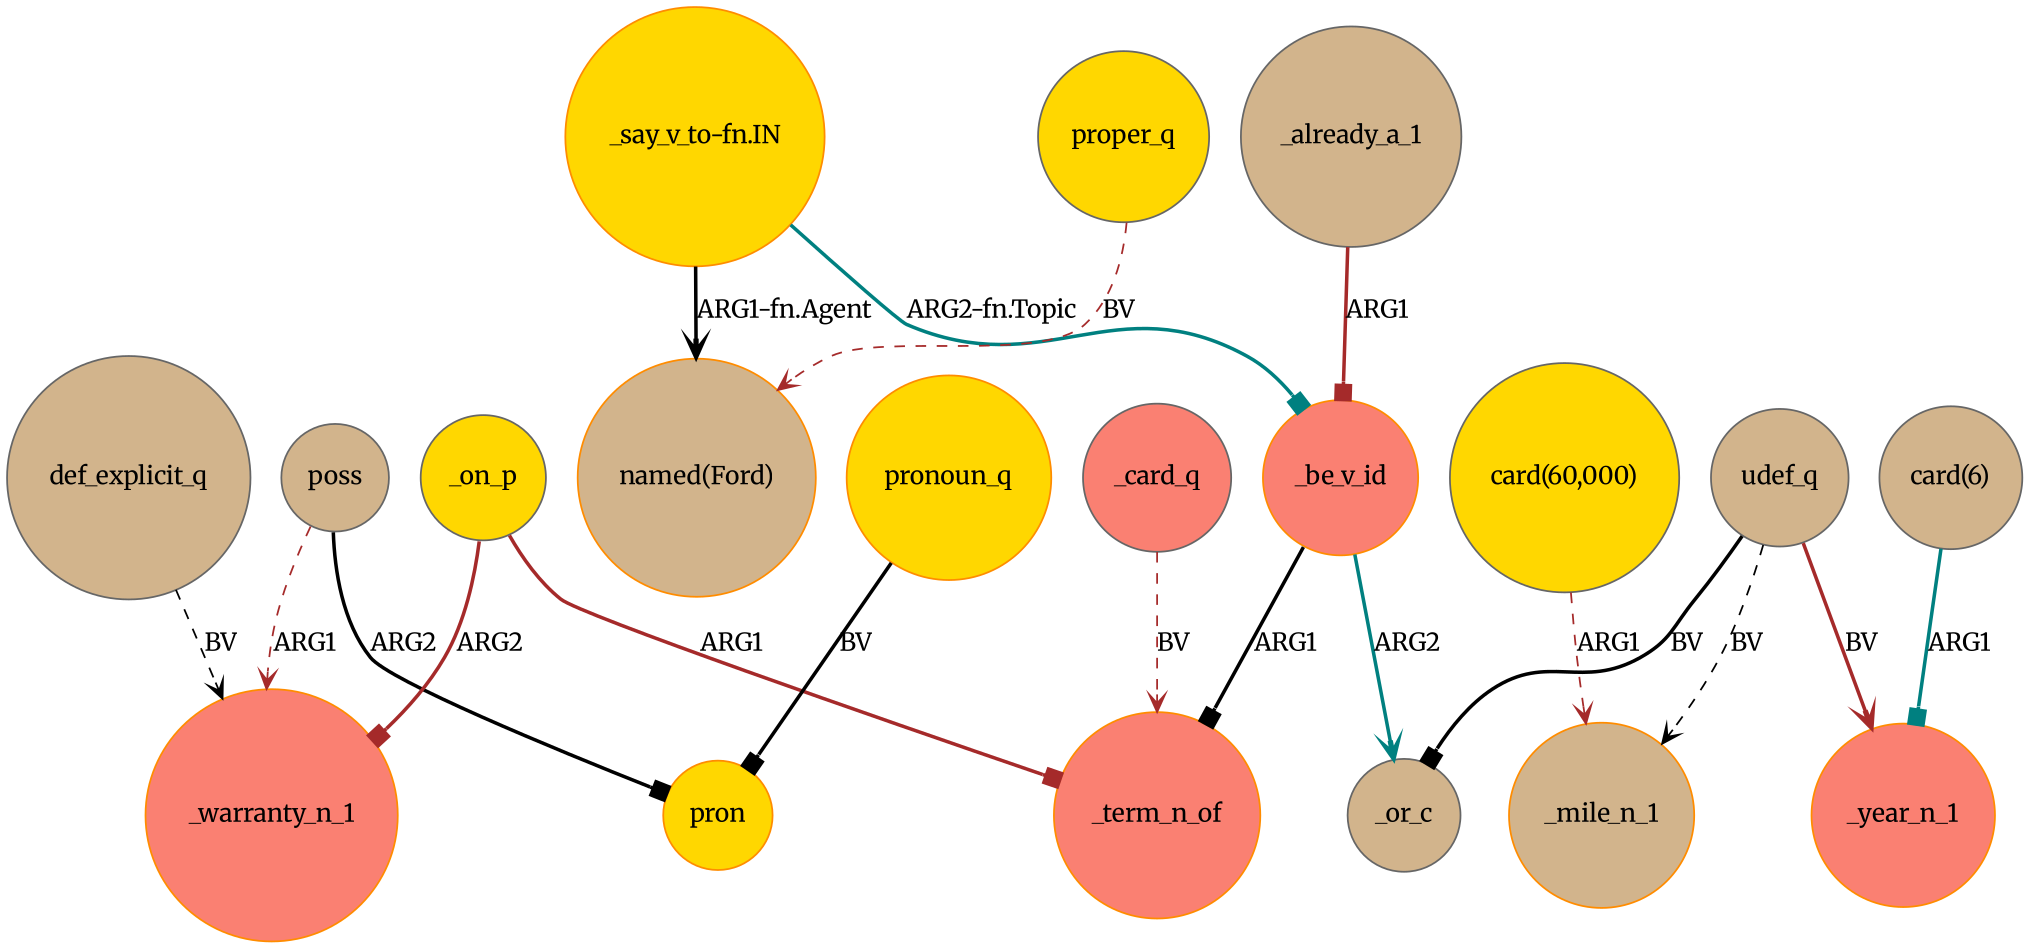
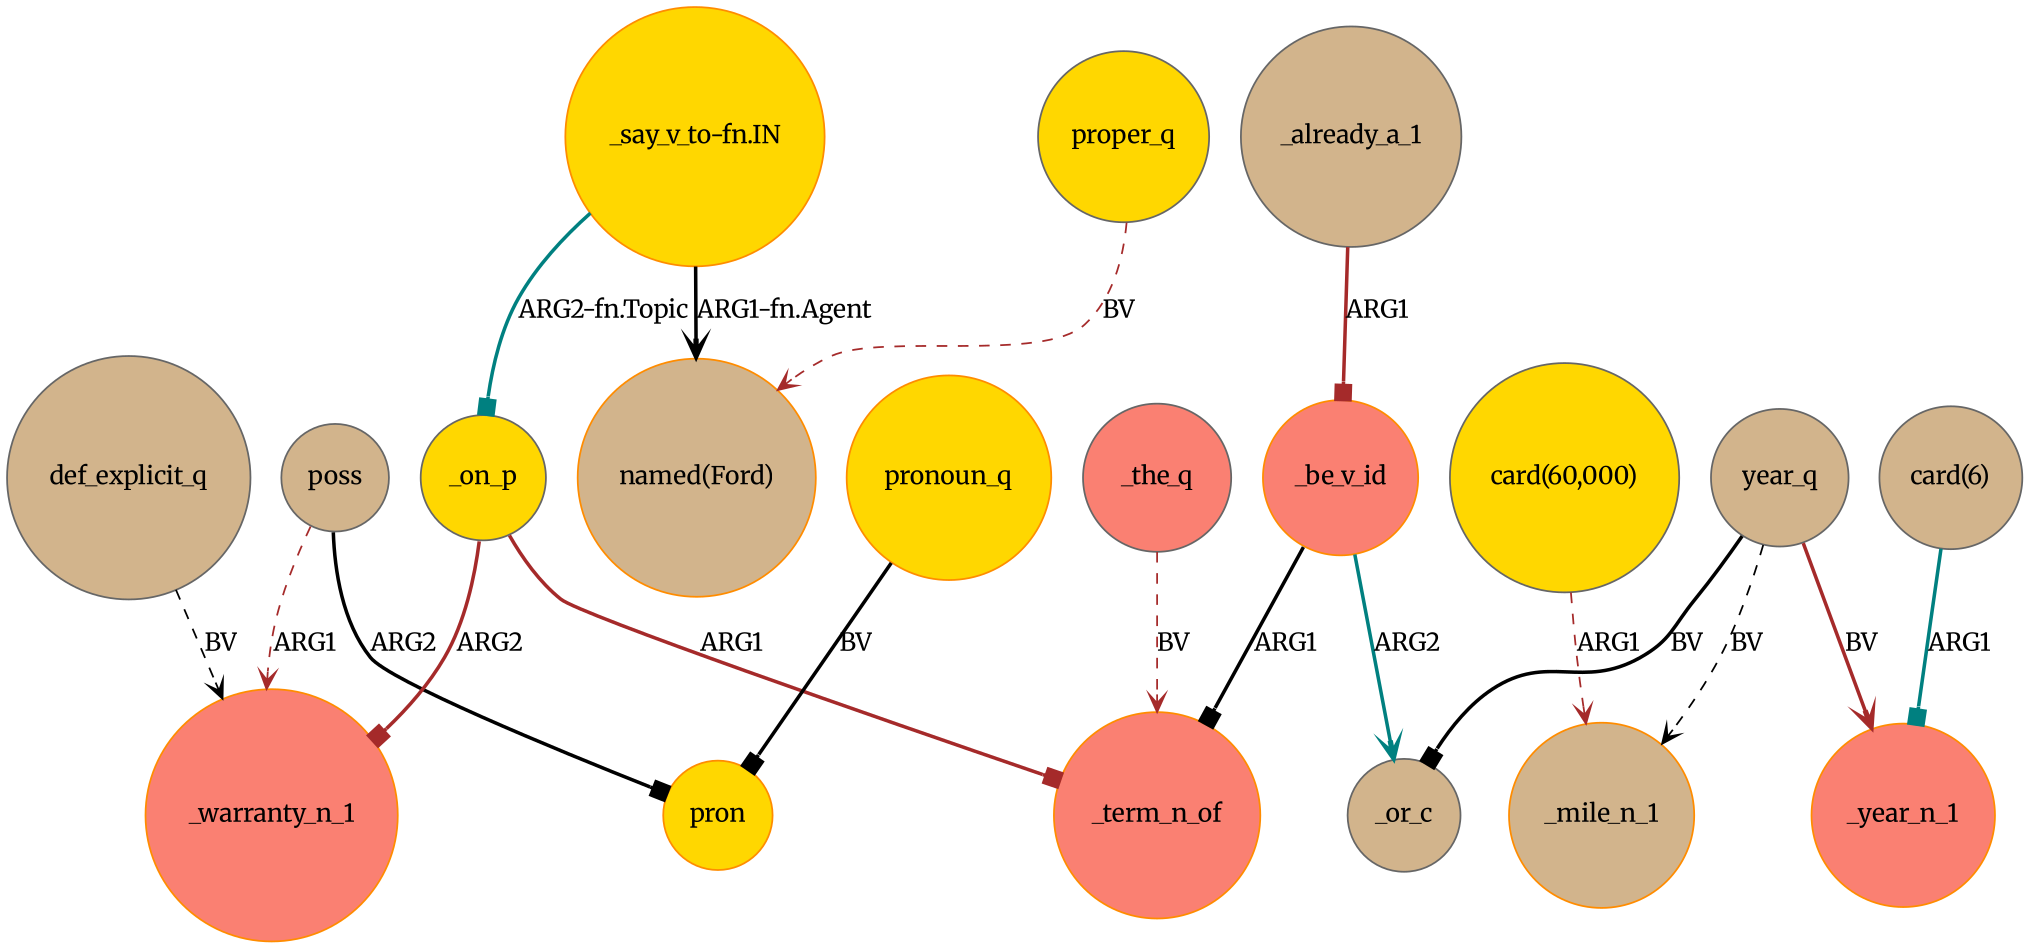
edge "_say_v_to-fn.IN" -> "_be_v_id": now "_say_v_to-fn.IN" -> "_on_p"
node "_card_q": label "_card_q" -> "_the_q"
node "udef_q": label "udef_q" -> "year_q"
